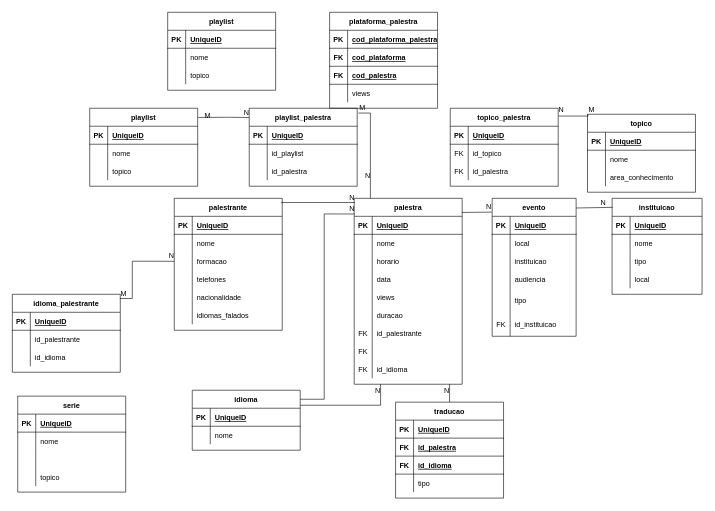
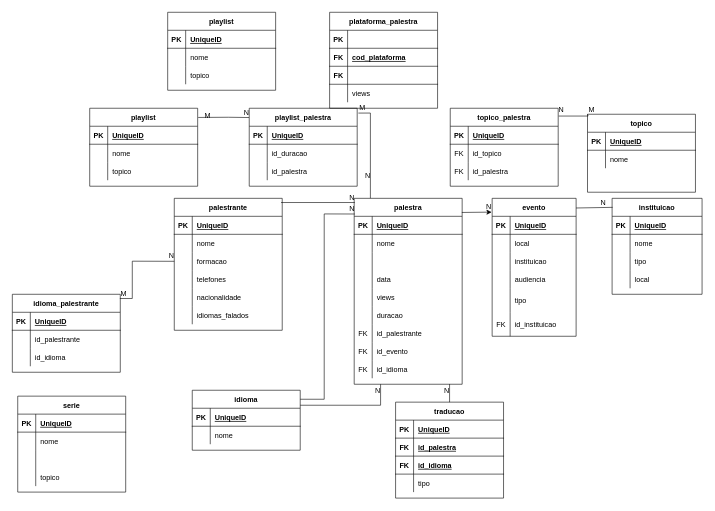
node "cod_plataforma_palestra": removed
node "cod_palestra": removed
node "id_playlist": label "id_playlist" -> "id_duracao"
node "area_conhecimento": removed
edge "evento" -- "palestra": arrowhead none -> classic
node "horario": removed
node "id_evento": added
